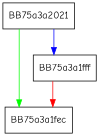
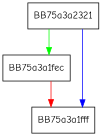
node "BB75a3a2021": label "BB75a3a2021" -> "BB75a3a2321"
edge "BB75a3a1fff" -> "BB75a3a1fec": reversed
